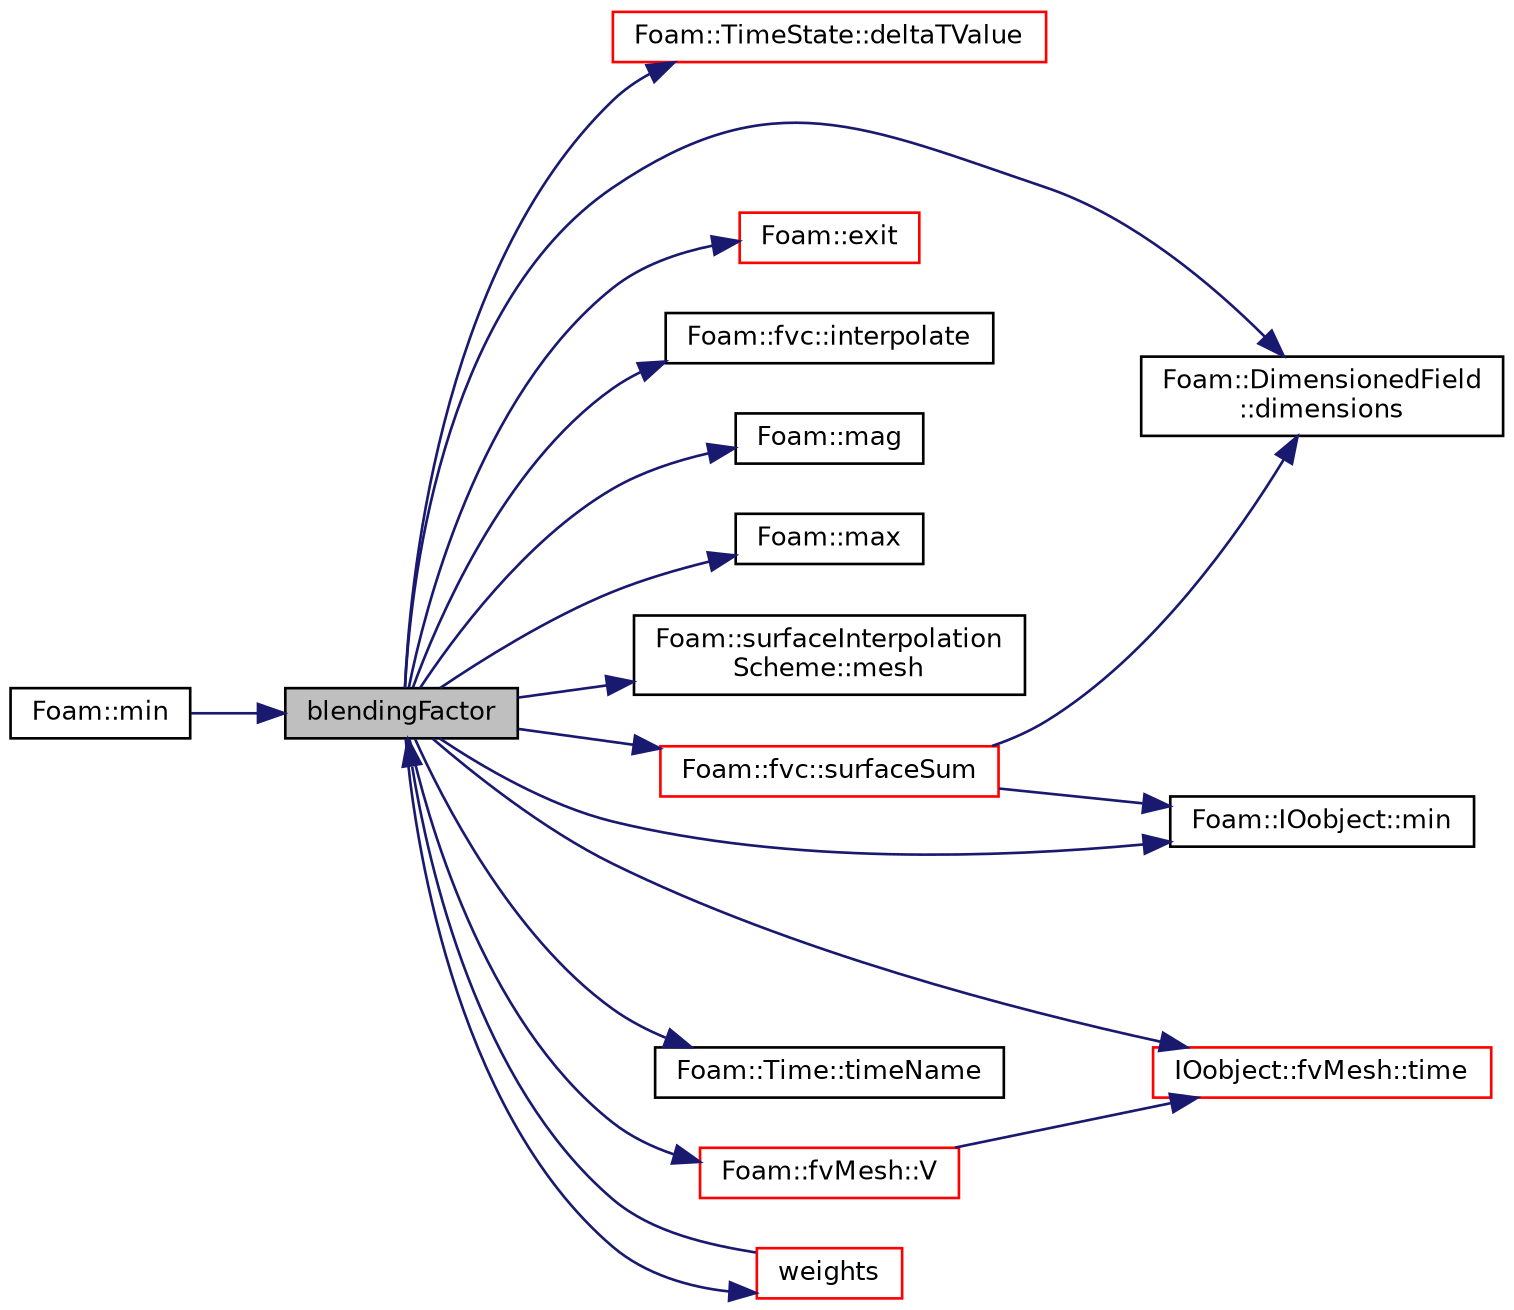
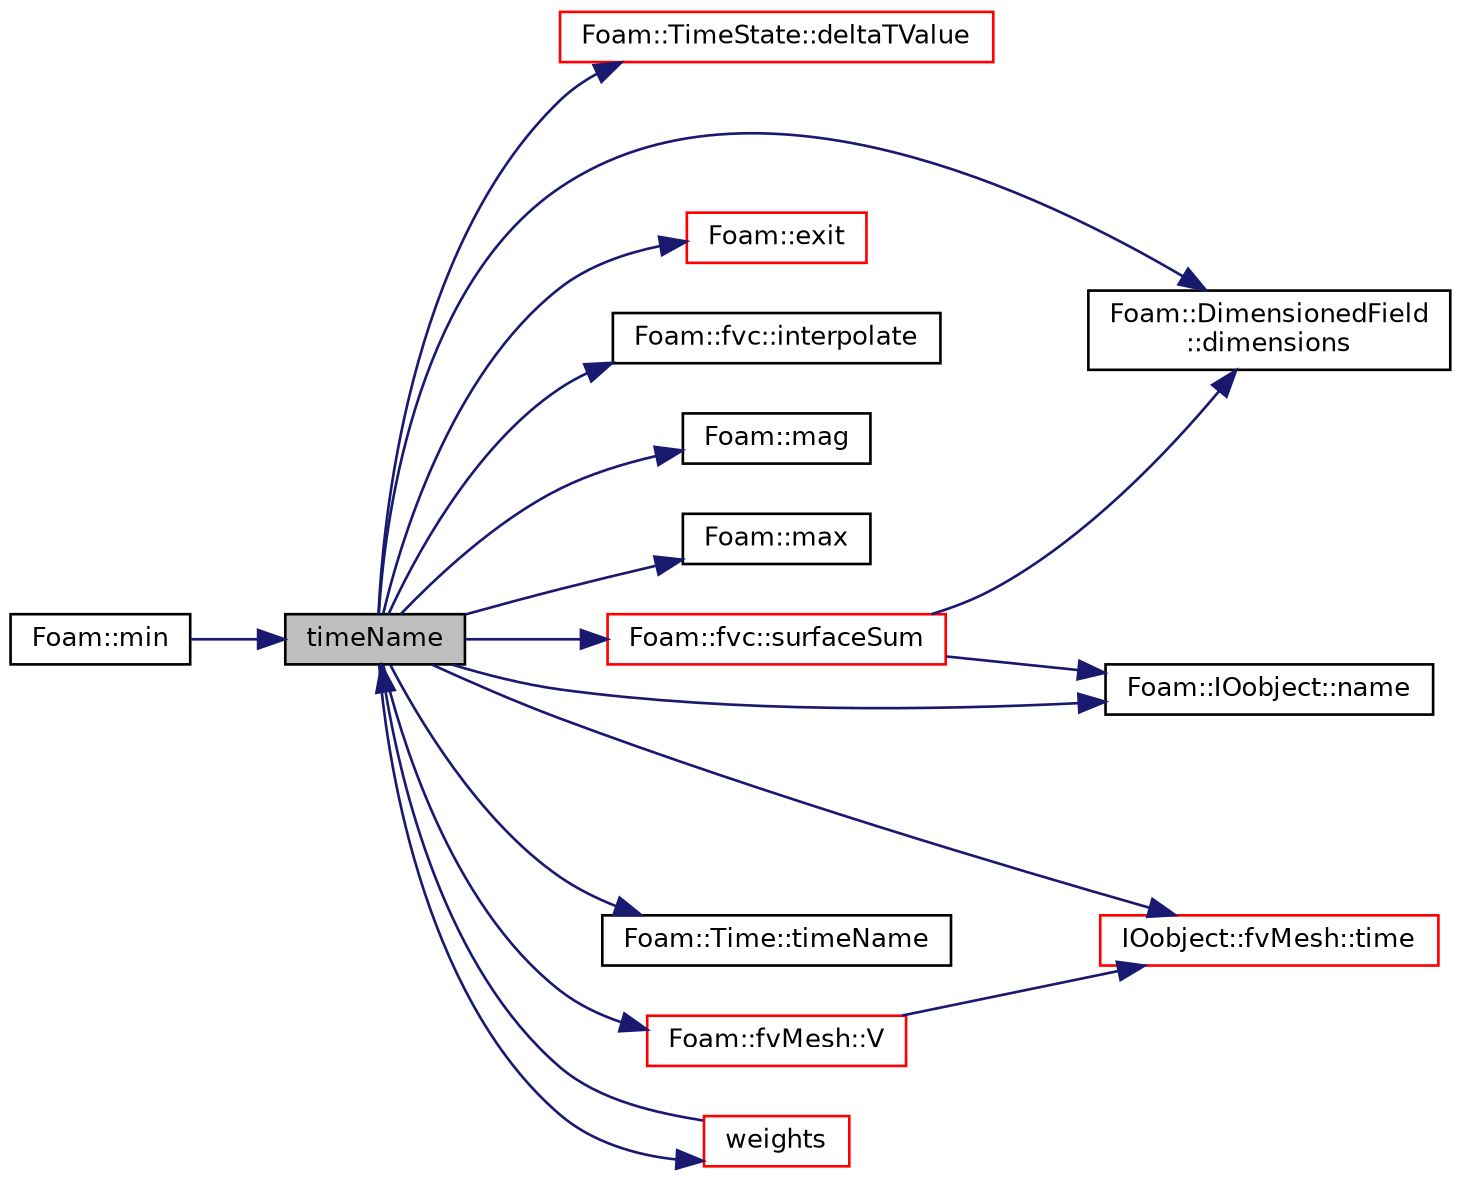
node "Foam::surfaceInterpolation Scheme::mesh": removed
node "blendingFactor": label "blendingFactor" -> "timeName"
node "Foam::IOobject::min": label "Foam::IOobject::min" -> "Foam::IOobject::name"
